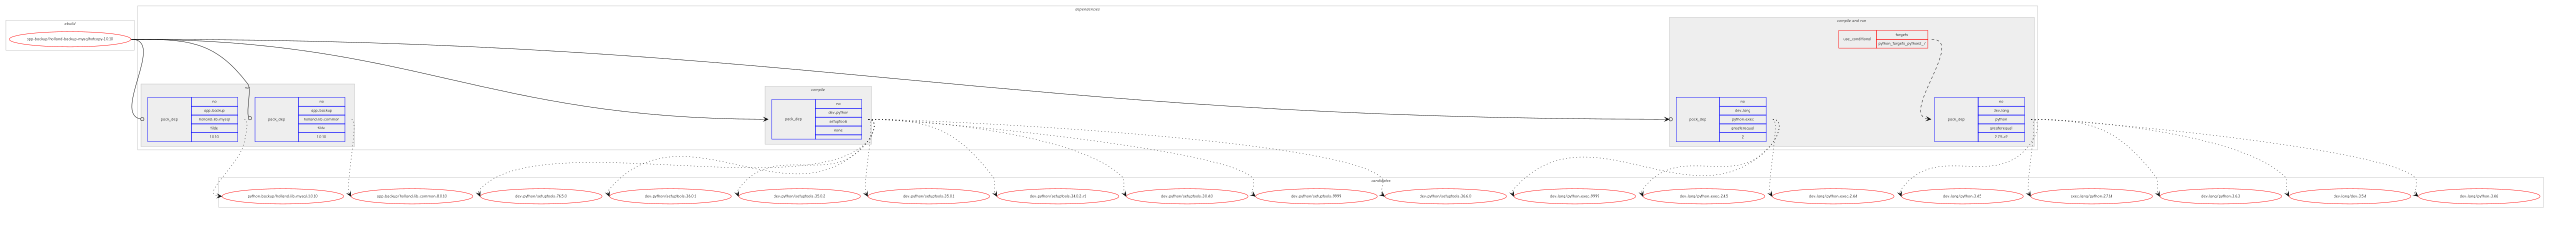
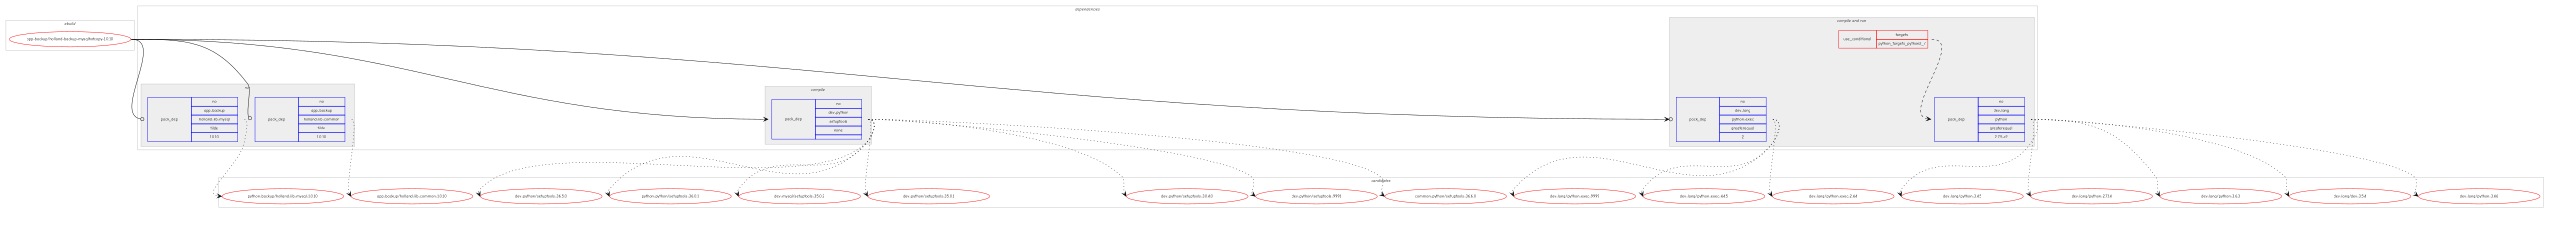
node "app-backup/holland-lib-common-8.0.10": label "app-backup/holland-lib-common-8.0.10" -> "app-backup/holland-lib-common-1.0.10"
node "dev-python/setuptools-76.5.0": label "dev-python/setuptools-76.5.0" -> "dev-python/setuptools-36.5.0"
node "dev-python/setuptools-36.0.1": label "dev-python/setuptools-36.0.1" -> "python-python/setuptools-36.0.1"
node "dev-python/setuptools-35.0.2": label "dev-python/setuptools-35.0.2" -> "dev-mysql/setuptools-35.0.2"
node "dev-python/setuptools-34.0.2-r1": removed
node "dev-python/setuptools-9999": label "dev-python/setuptools-9999" -> "dev-python/setuptools-9991"
node "dev-python/setuptools-36.6.0": label "dev-python/setuptools-36.6.0" -> "common-python/setuptools-36.6.0"
node "dev-lang/python-exec-2.4.5": label "dev-lang/python-exec-2.4.5" -> "dev-lang/python-exec-4.4.5"
node "exec-lang/python-2.7.14": label "exec-lang/python-2.7.14" -> "dev-lang/python-2.7.14"
